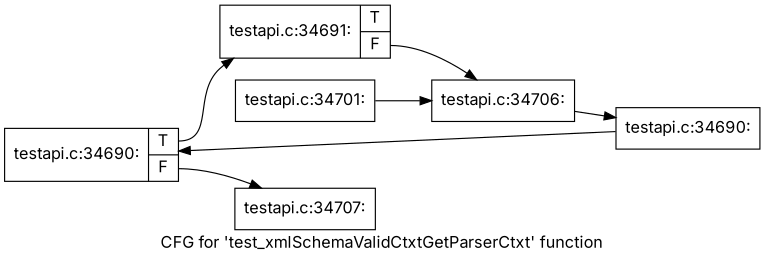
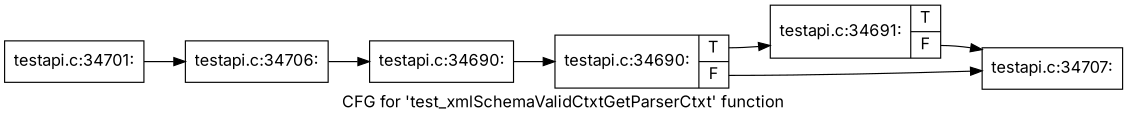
edge "testapi.c:34691:" -> "testapi.c:34706:": now "testapi.c:34691:" -> "testapi.c:34707:"
